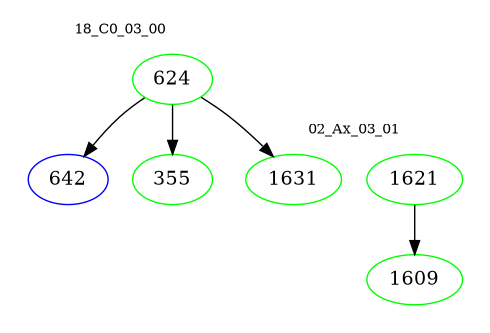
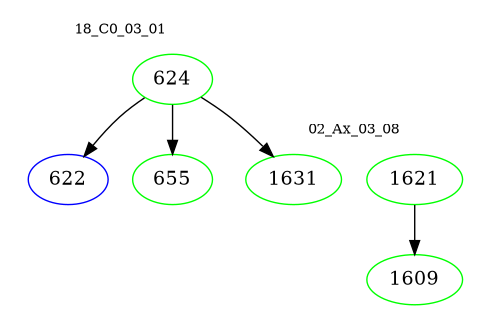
cluster "18_C0_03_00": label "18_C0_03_00" -> "18_C0_03_01"
cluster "02_Ax_03_01": label "02_Ax_03_01" -> "02_Ax_03_08"
node "642": label "642" -> "622"
node "355": label "355" -> "655"
